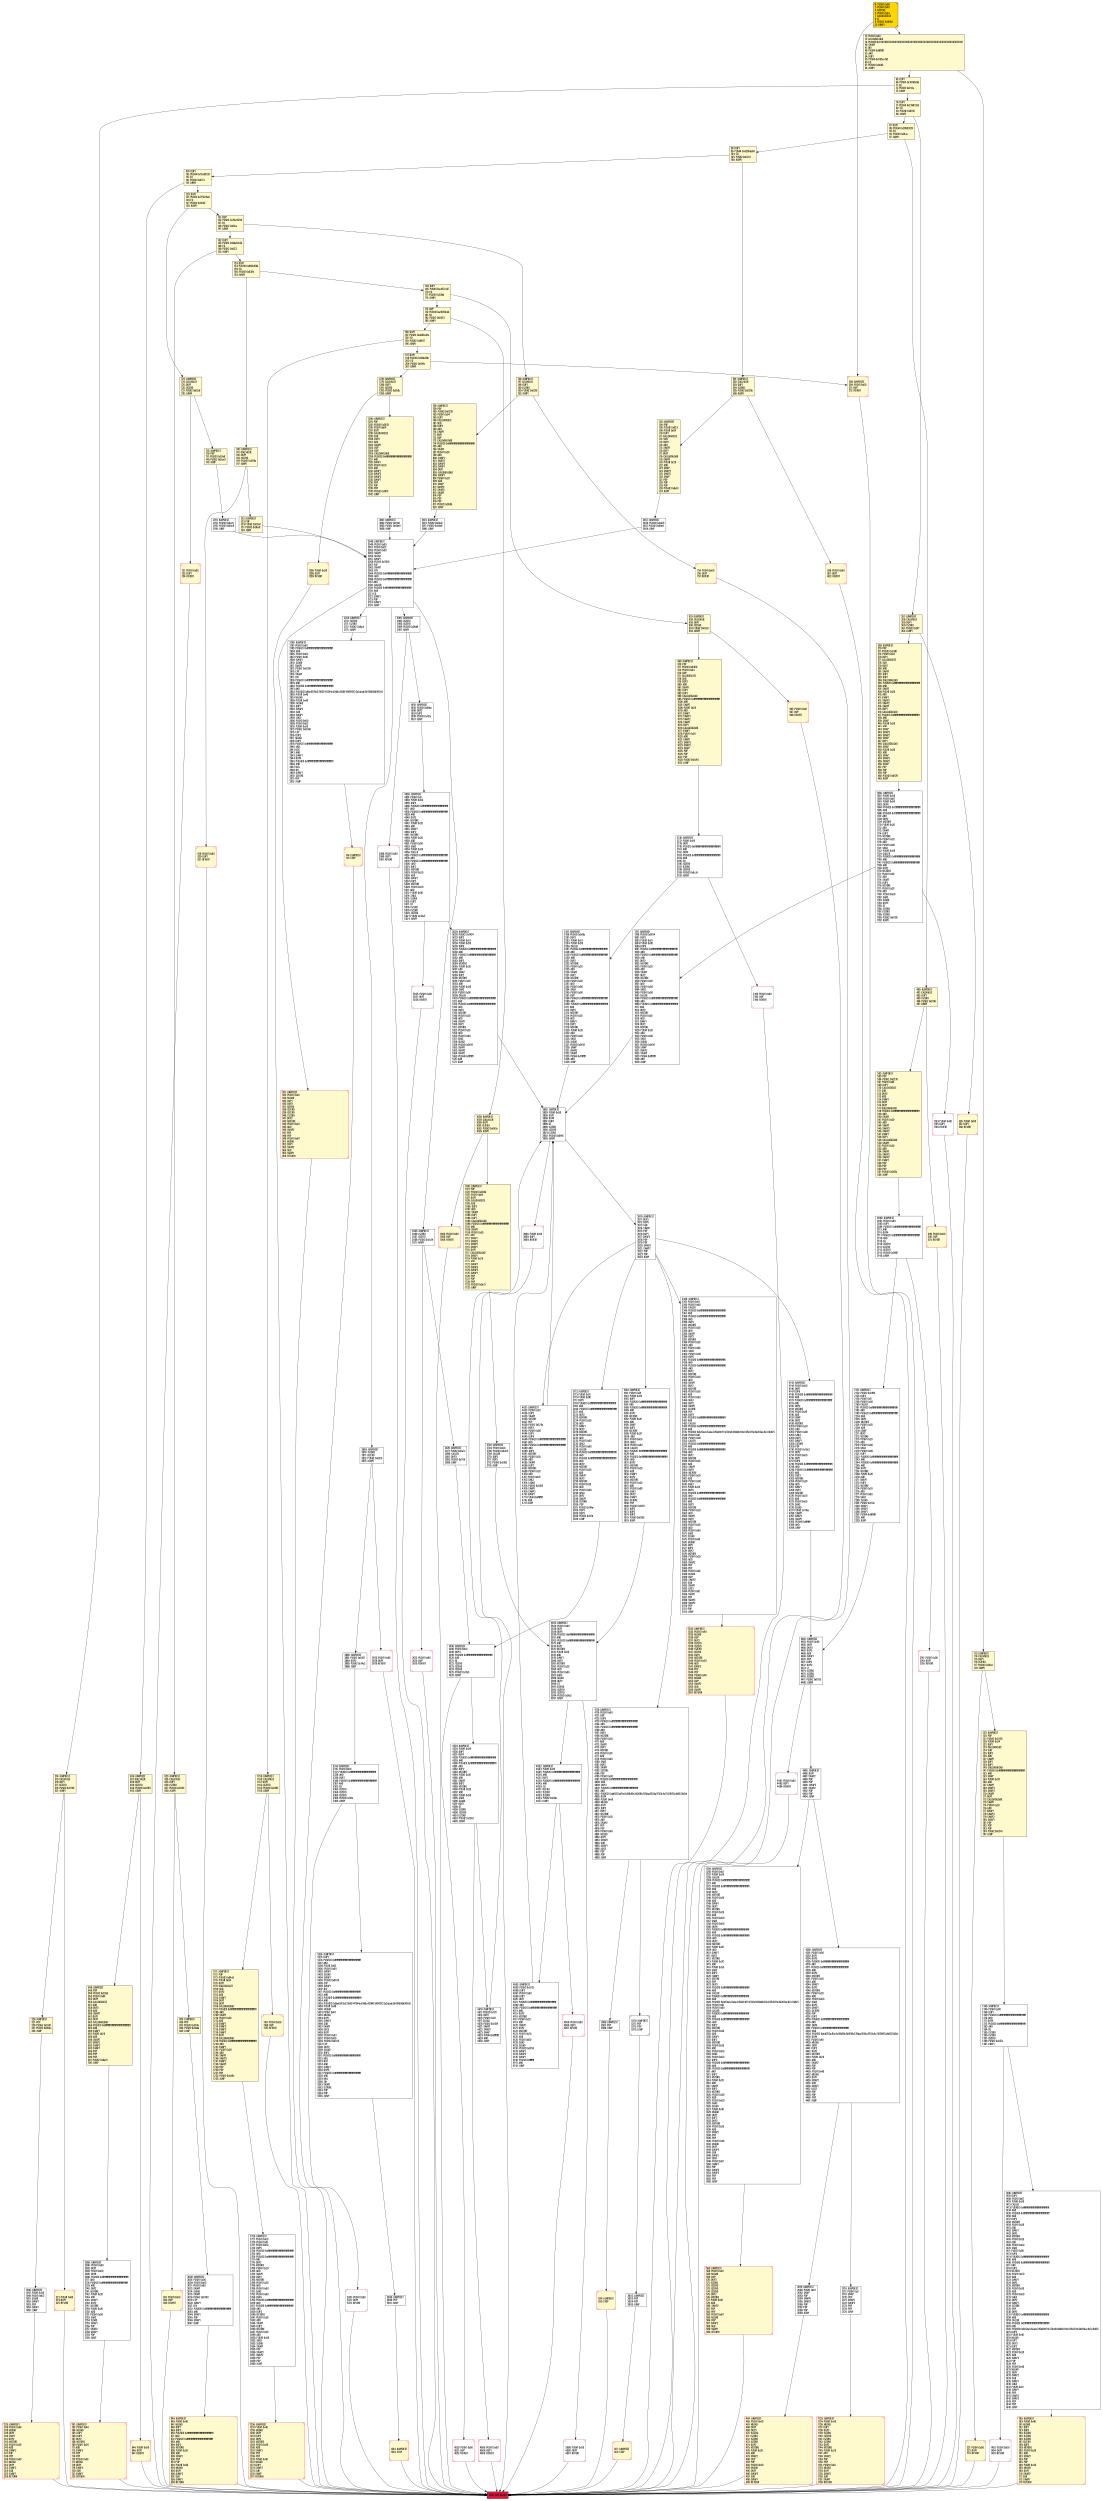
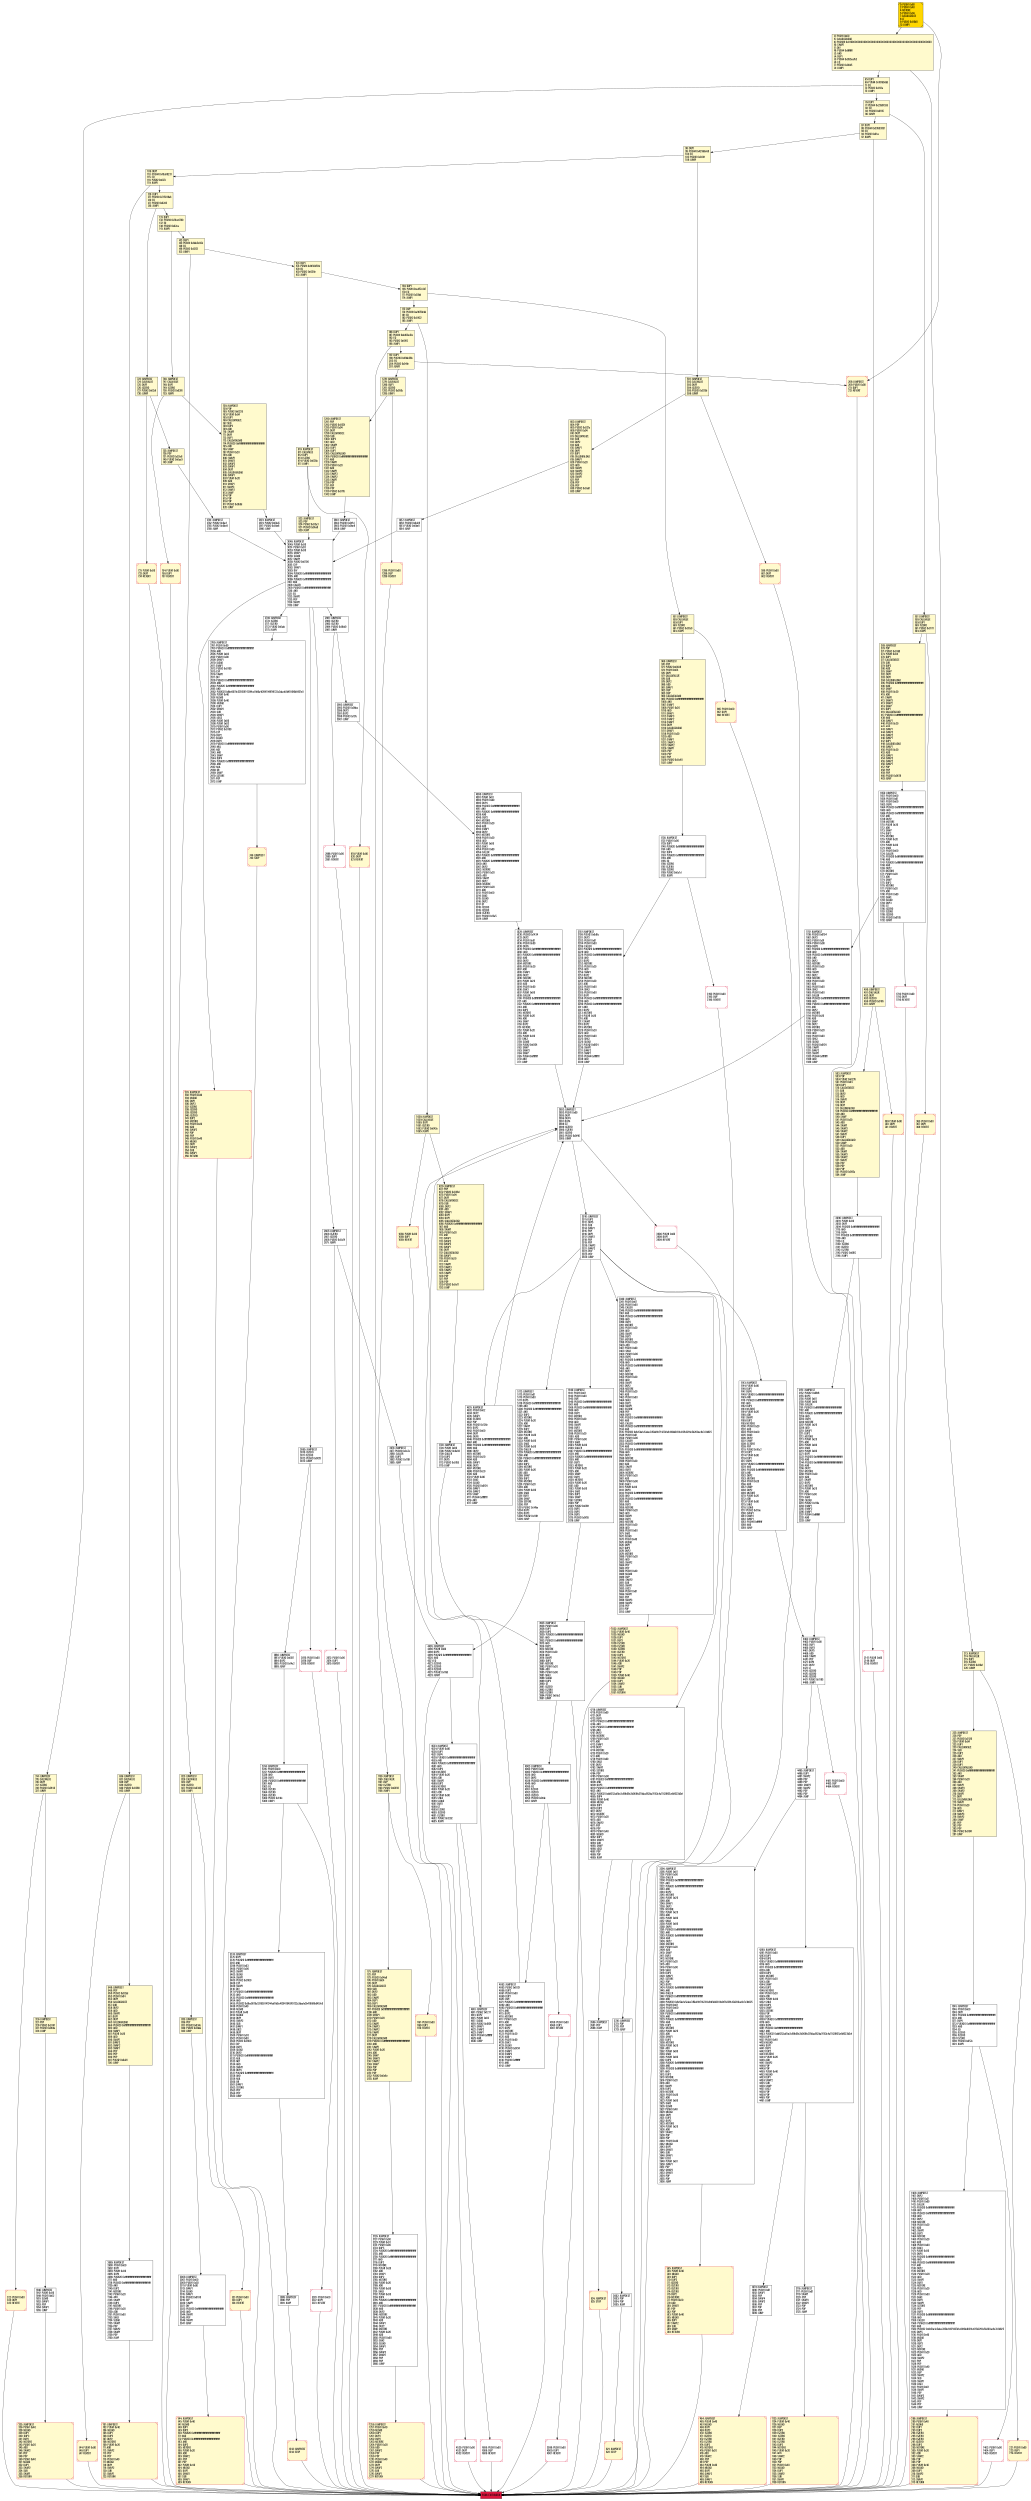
node "5025: PUSH1 0x00 5027: DUP1 5028: REVERT": removed
node "5310: JUMPDEST 5311: POP 5312: POP 5313: JUMP": shape Msquare -> box
node "1402: PUSH1 0x00 1404: DUP1 1435: REVERT": label "1402: PUSH1 0x00 1404: DUP1 1435: REVERT" -> "1402: PUSH1 0x00 1404: DUP1 1405: REVERT"
